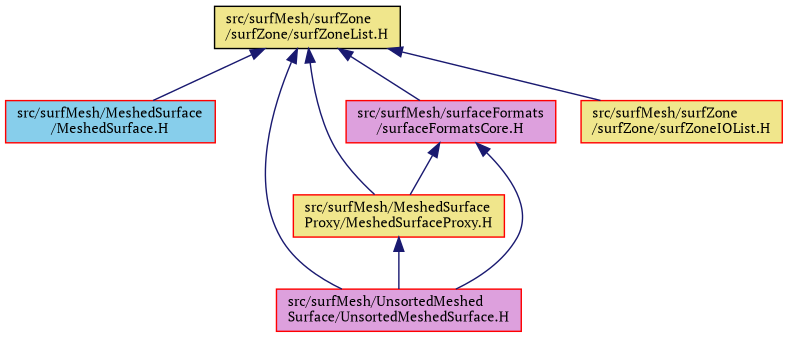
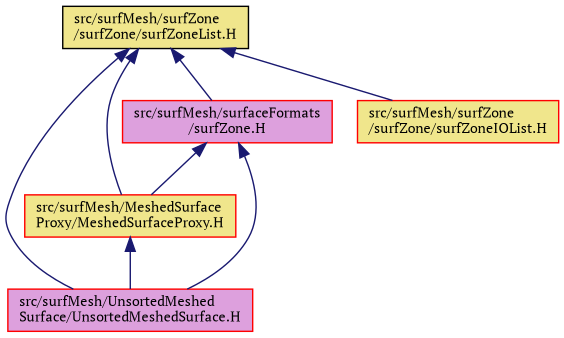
node "src/surfMesh/MeshedSurface /MeshedSurface.H": removed
node "src/surfMesh/surfaceFormats /surfaceFormatsCore.H": label "src/surfMesh/surfaceFormats /surfaceFormatsCore.H" -> "src/surfMesh/surfaceFormats /surfZone.H"
